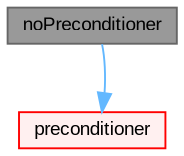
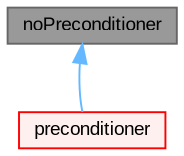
edge "noPreconditioner" -> "preconditioner": reversed
